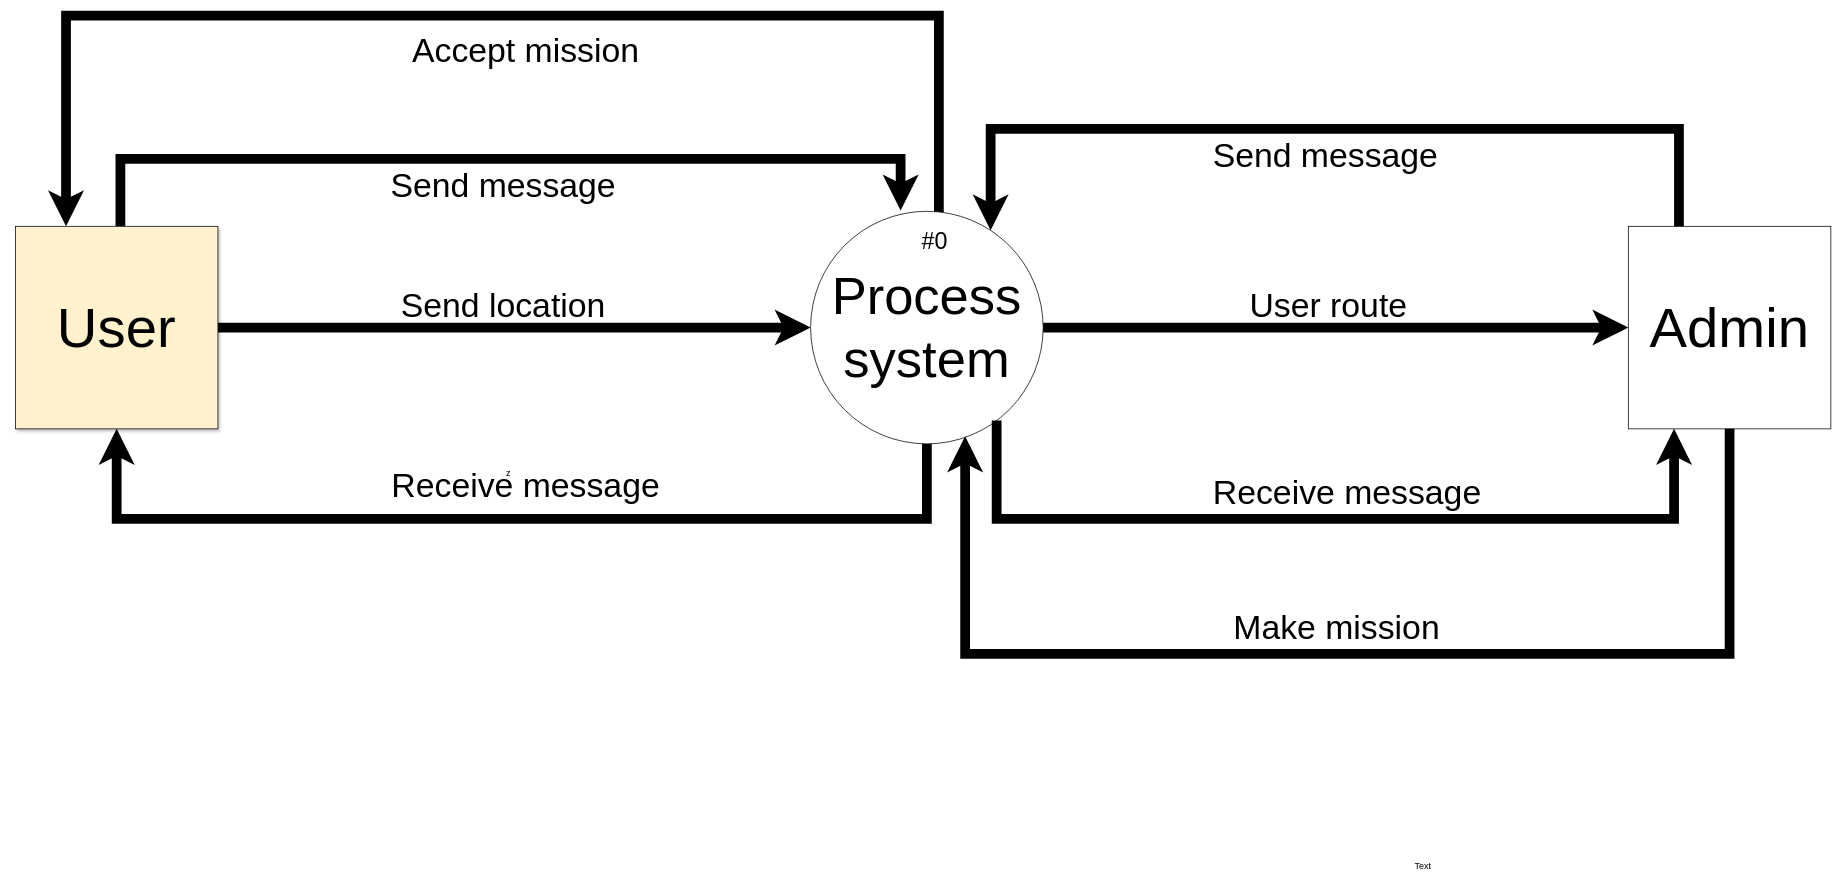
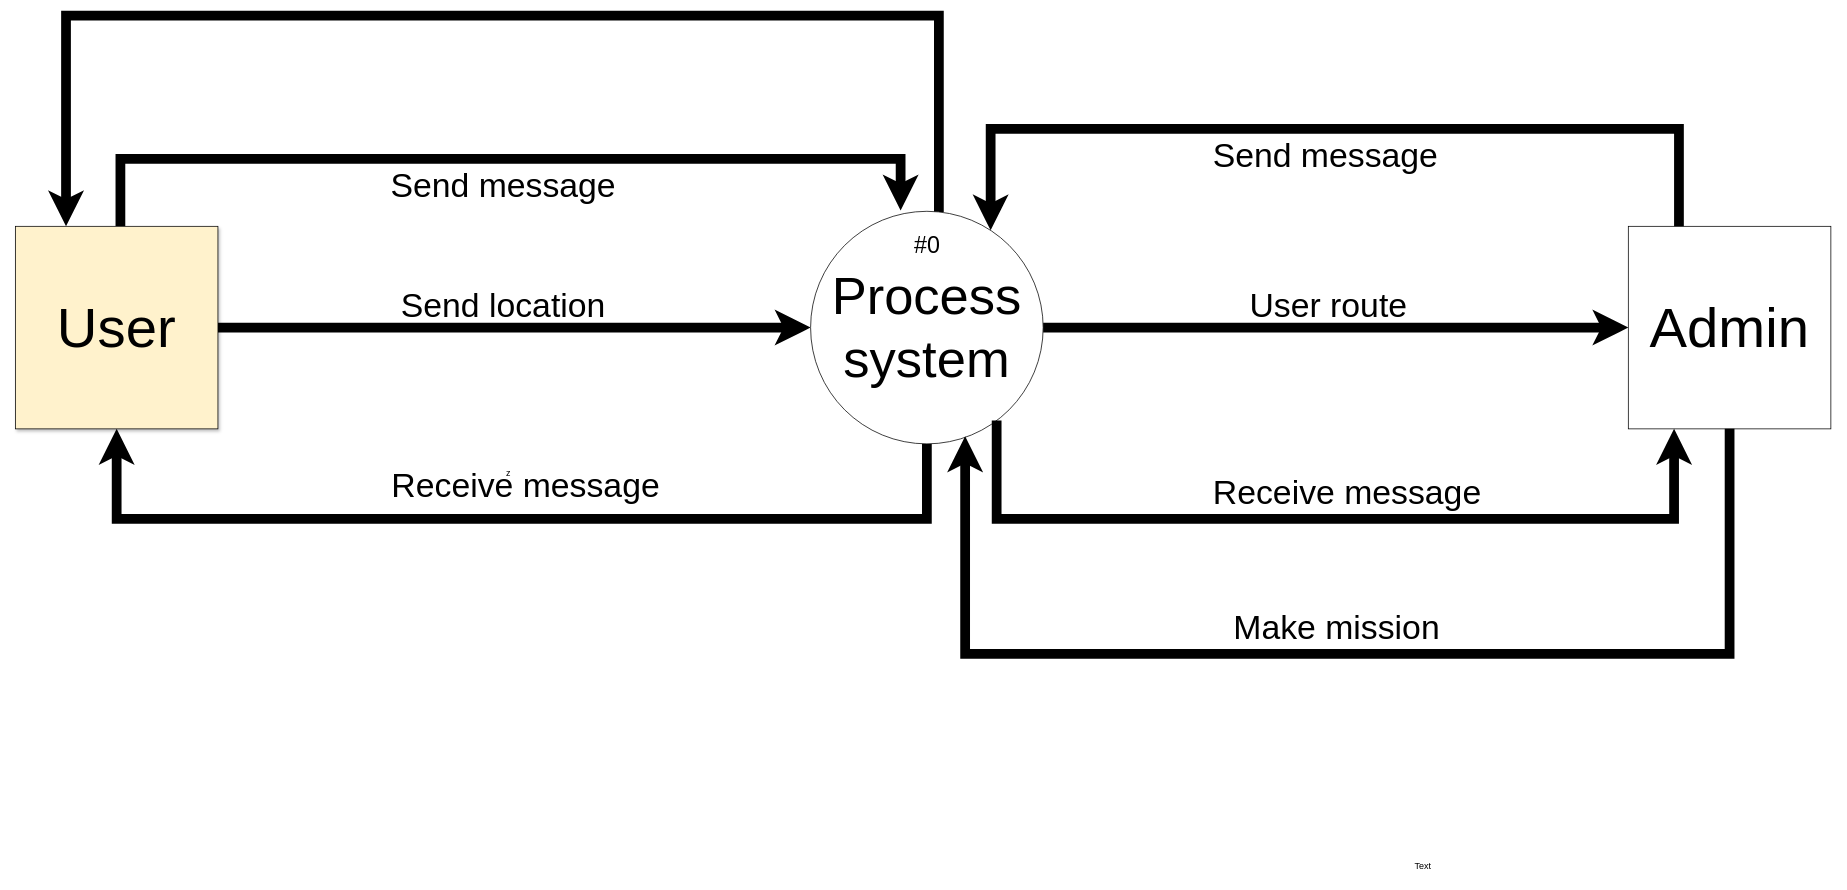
node "Accept mission": removed
node "#0": moved (934, 241) -> (927, 245)
